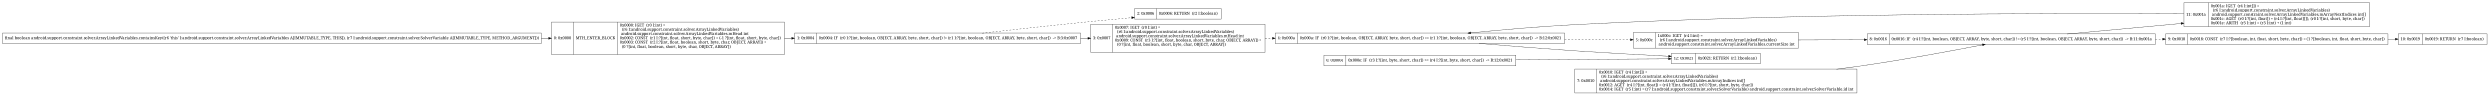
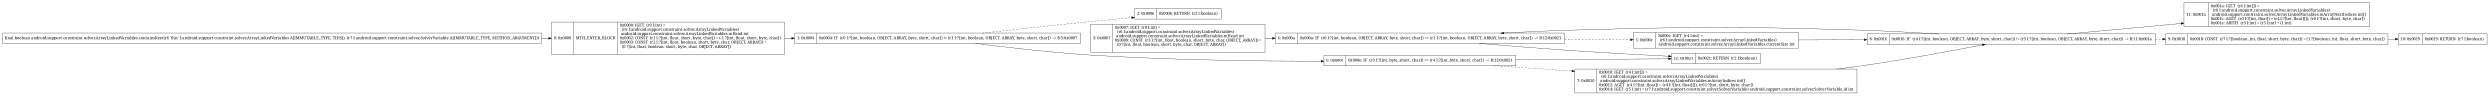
edge "11: 0x001a" -> "4: 0x000a": now "8: 0x0016" -> "4: 0x000a"
node "5: 0x000c": text "1x000c: IGET  (r4 I:int) =" -> "0x000c: IGET  (r4 I:int) ="
edge "1: 0x0004" -> "3: 0x0007": now "1: 0x0004" -> "6: 0x000e"
edge "3: 0x0007" -> "4: 0x000a": style dashed -> solid
edge "6: 0x000e" -> "7: 0x0010": added
